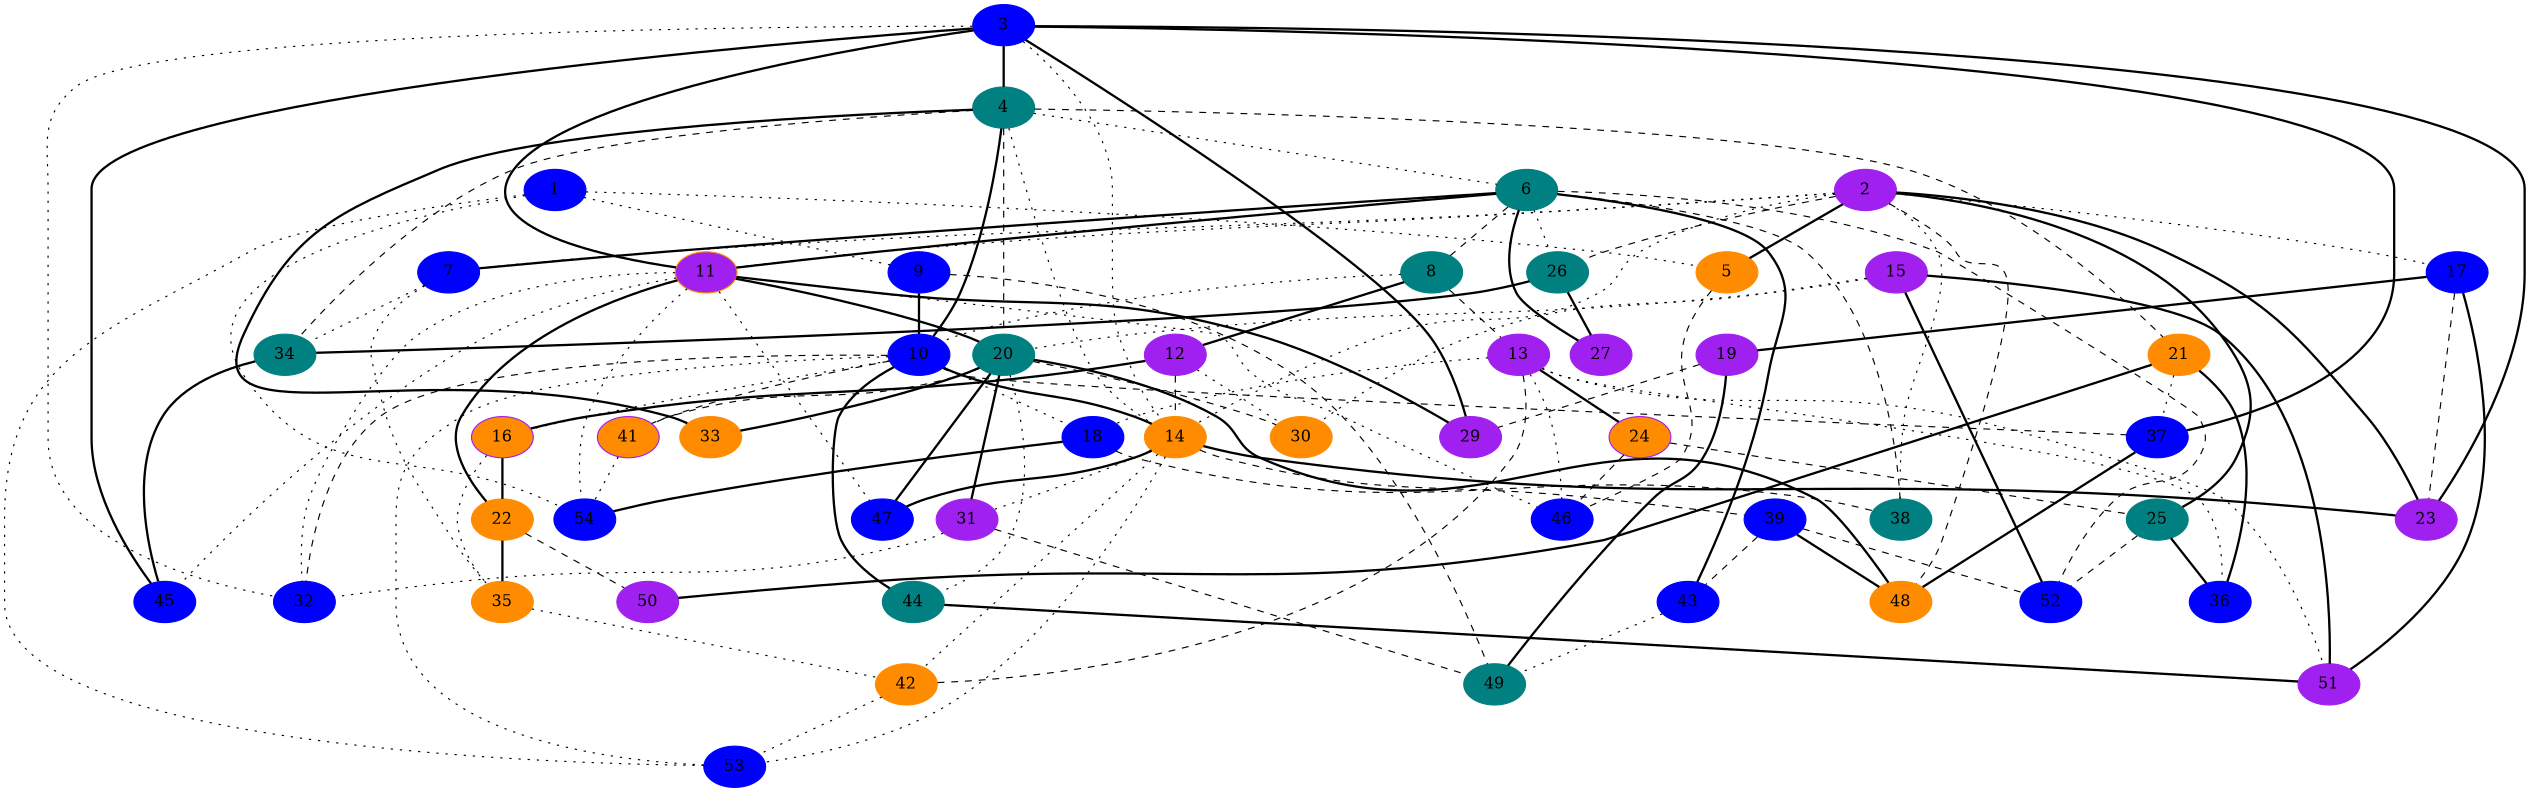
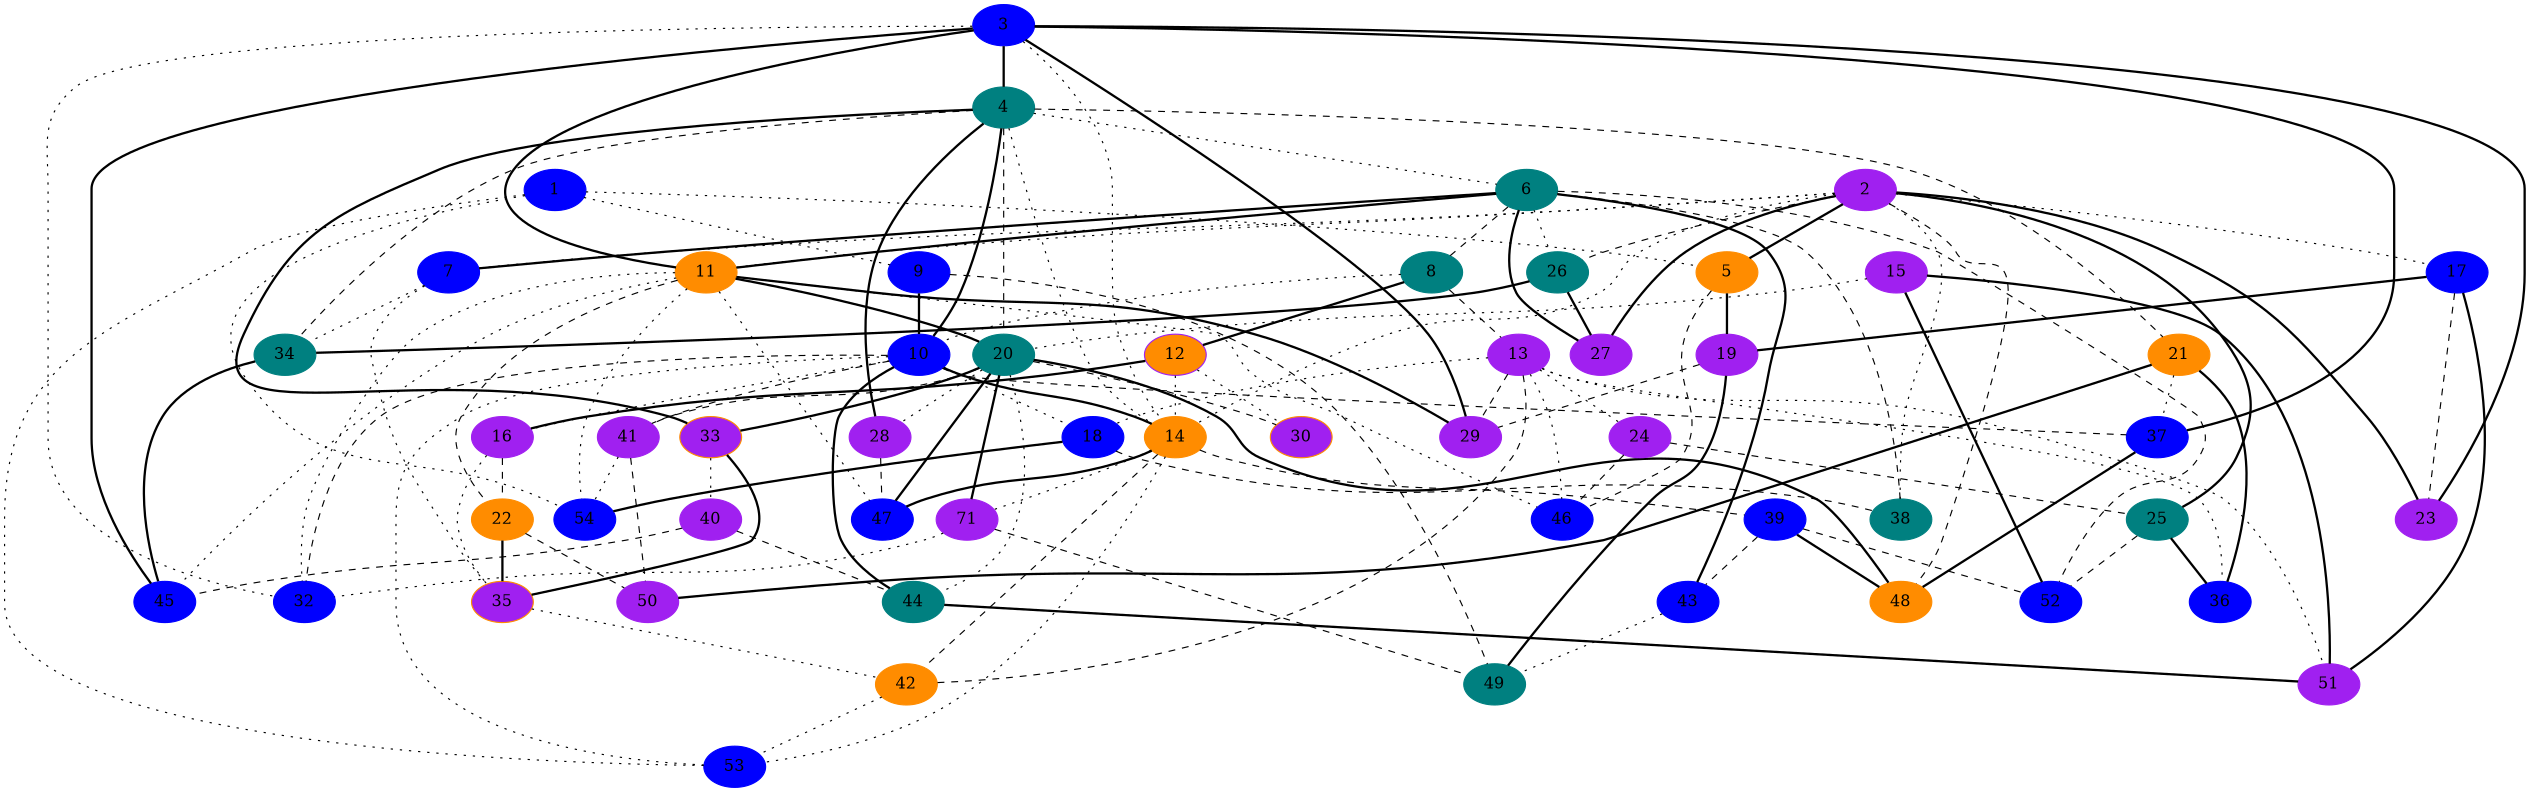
edge "2" -- "27": added
node "11": fillcolor purple -> darkorange
edge "5" -- "19": added
edge "15" -- "30": removed
edge "11" -- "22": style bold -> dashed
node "12": fillcolor purple -> darkorange
edge "13" -- "24": style bold -> dotted
edge "12" -- "14": style dashed -> dotted
edge "13" -- "29": added
node "16": fillcolor darkorange -> purple
node "41": fillcolor darkorange -> purple
node "33": fillcolor darkorange -> purple
node "28": added
node "30": fillcolor darkorange -> purple
node "24": fillcolor darkorange -> purple
edge "16" -- "22": style bold -> dashed
edge "14" -- "23": removed
edge "41" -- "50": added
node "40": added
node "31": label "31" -> "71"
edge "33" -- "35": added
edge "14" -- "42": style dotted -> dashed
node "35": fillcolor darkorange -> purple
